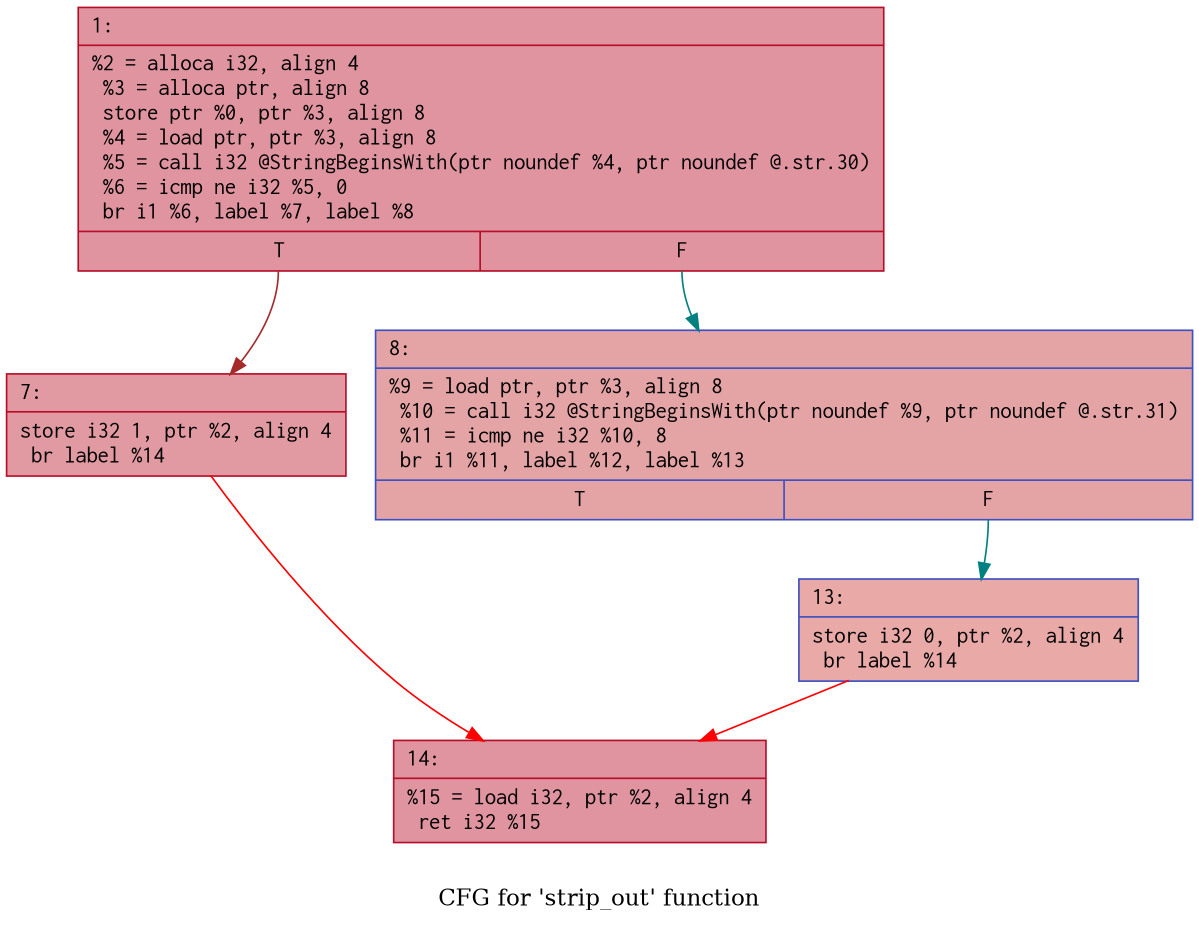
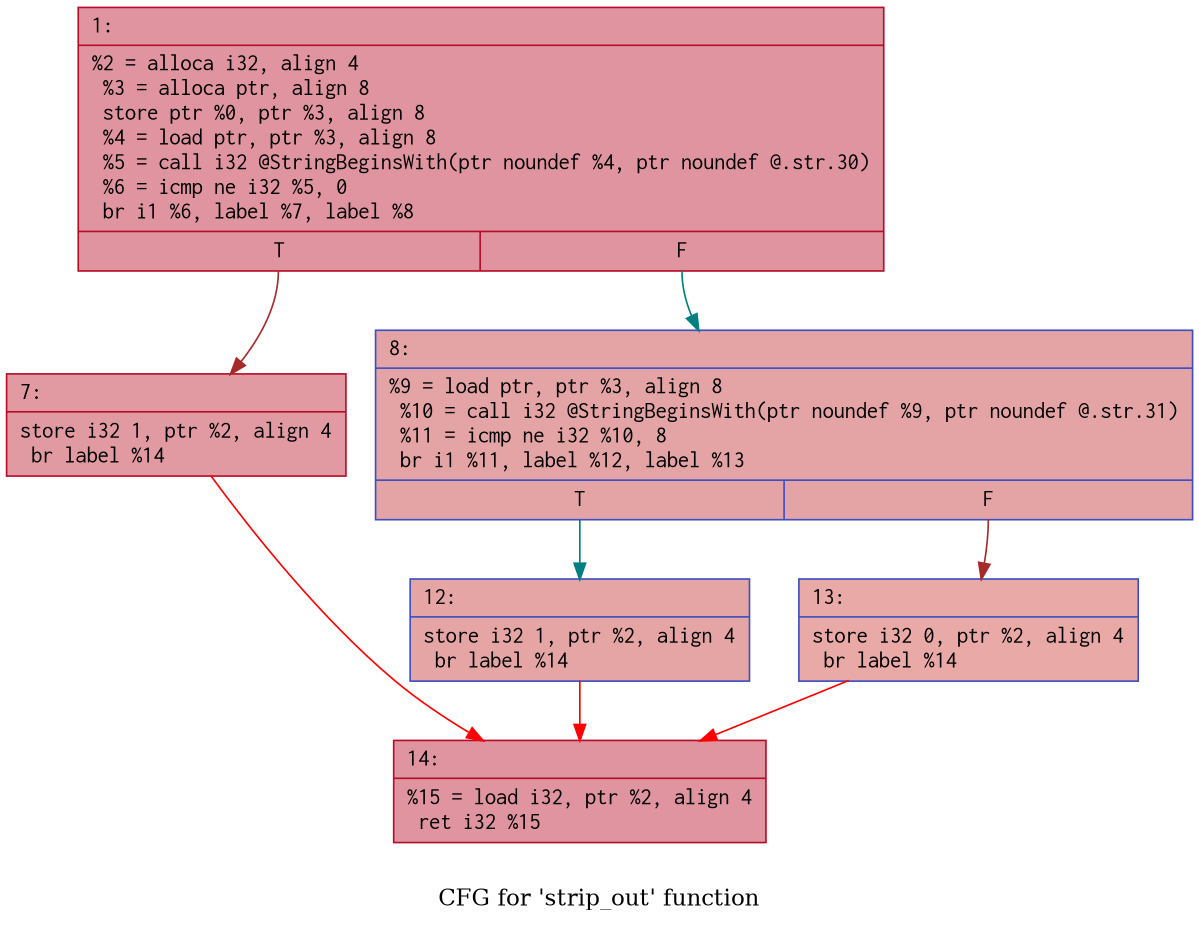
edge "8:" -> "13:": color teal -> brown
node "12:": added
